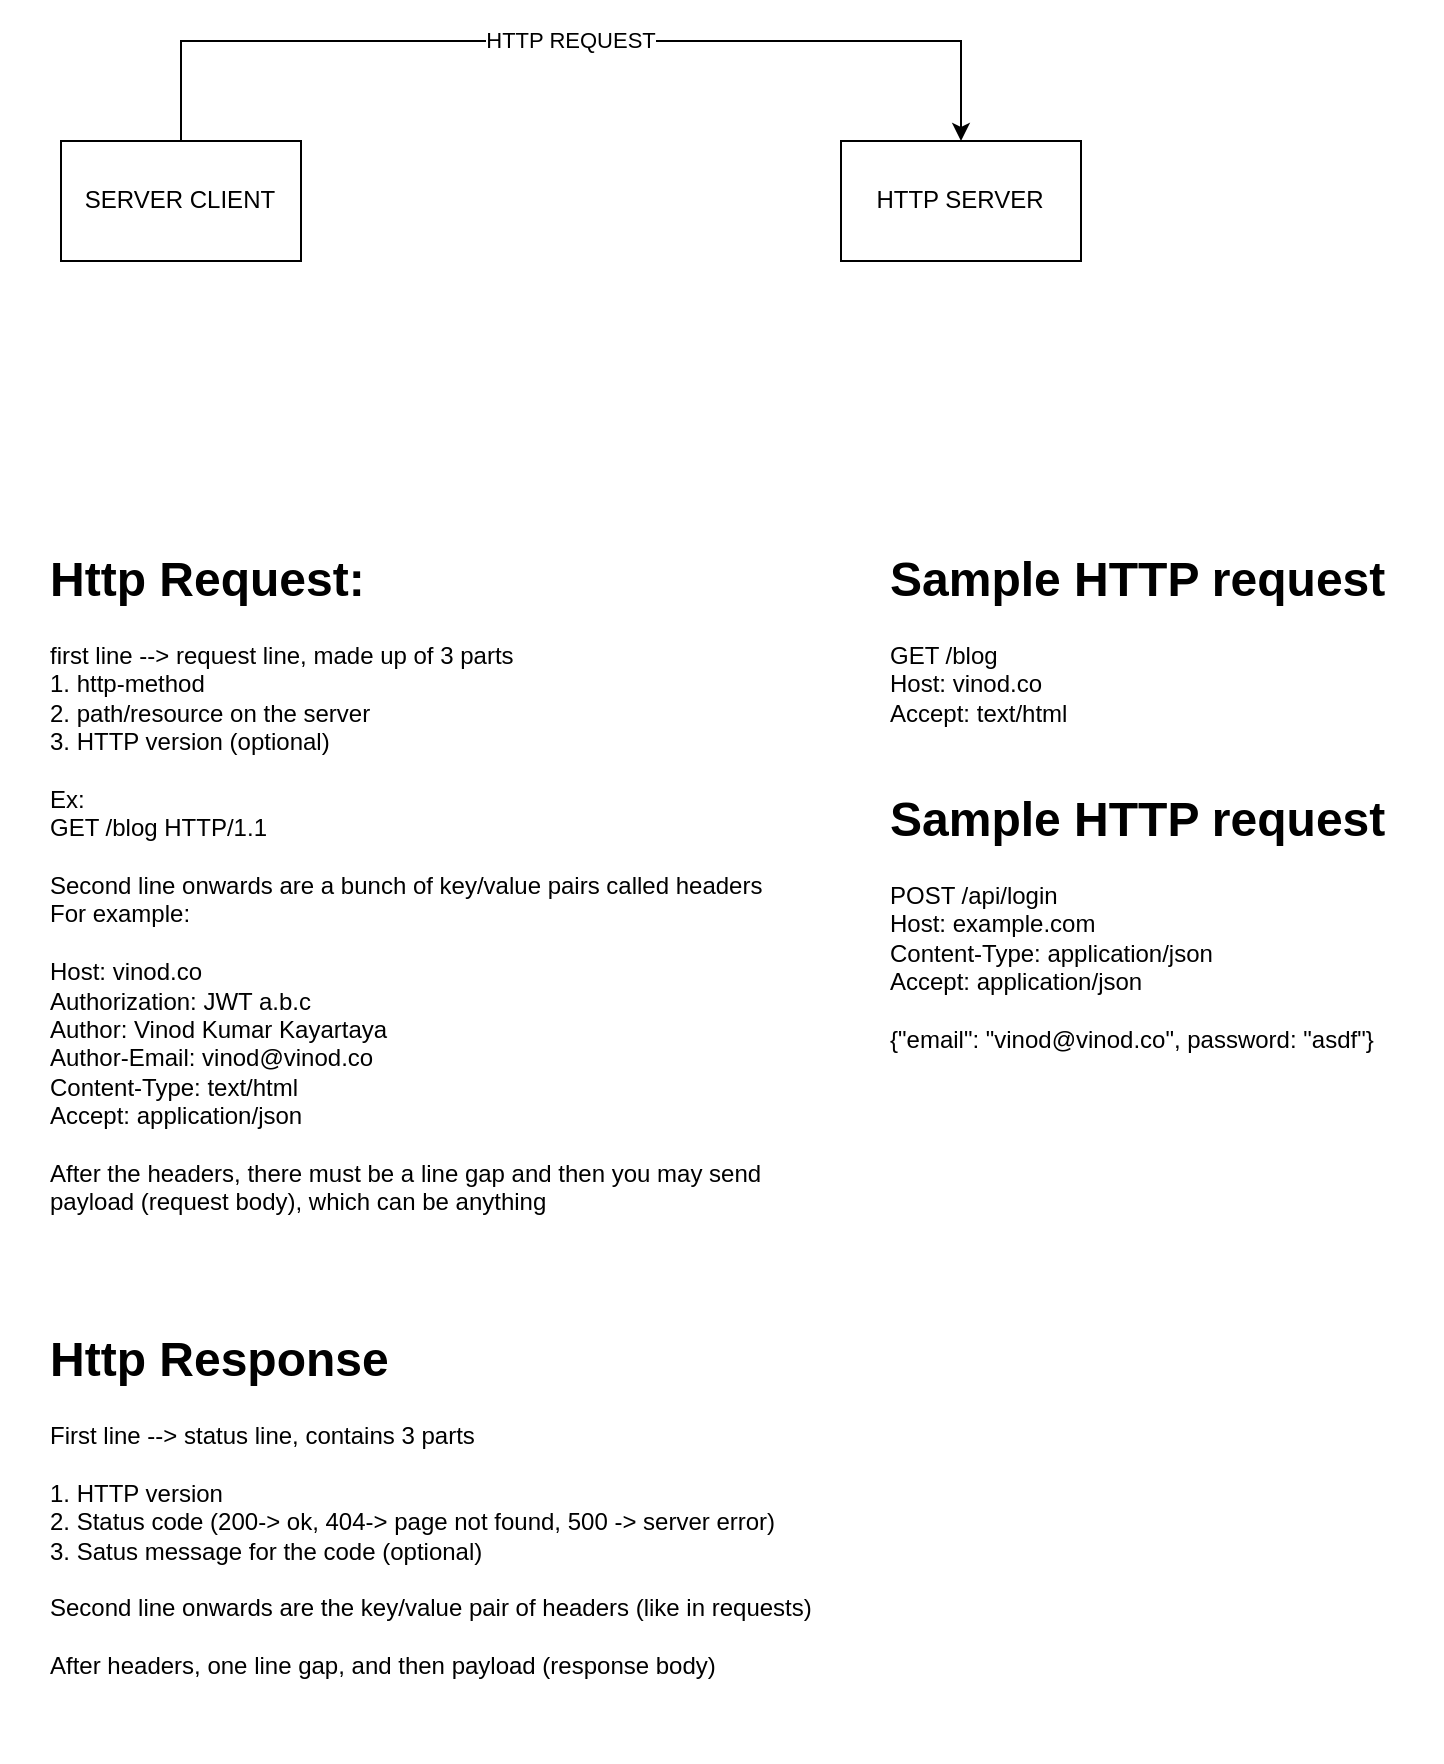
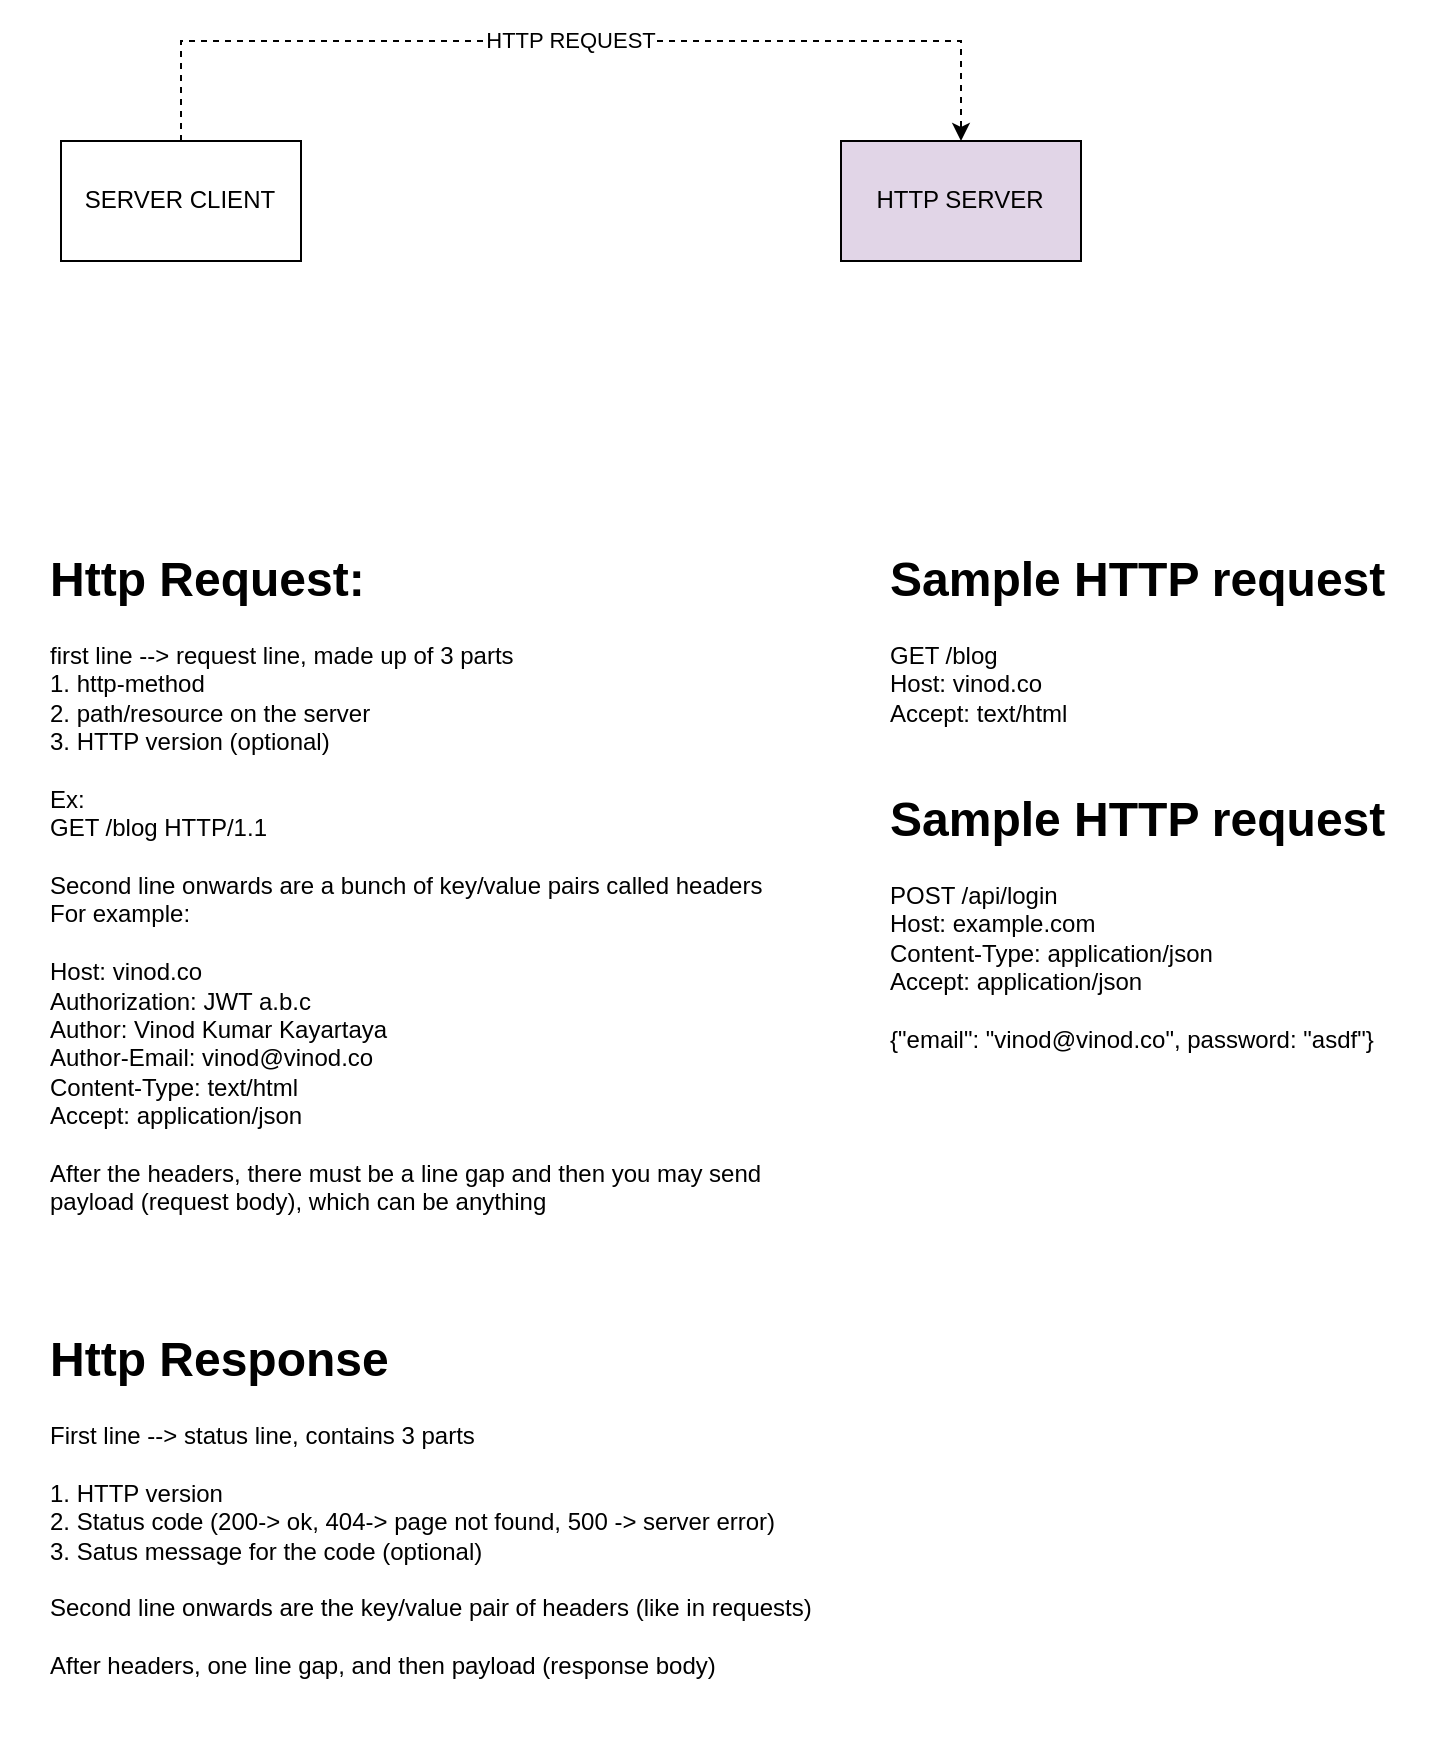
edge "SERVER CLIENT" -> "HTTP SERVER": style solid -> dashed
node "HTTP SERVER": fillcolor #ffffff -> #e1d5e7
